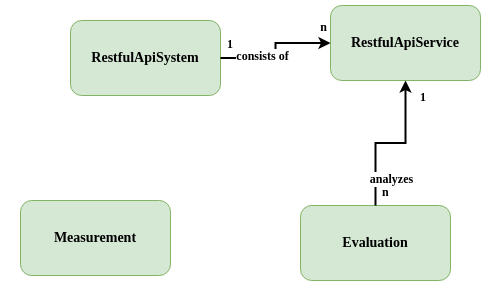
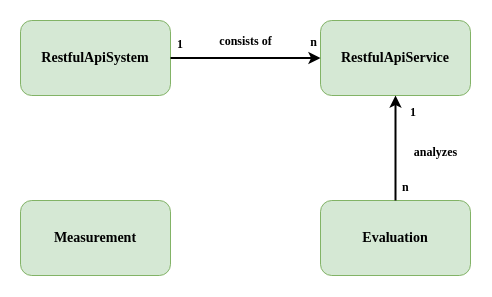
node "RestfulApiService": moved (406, 43) -> (396, 58)
node "RestfulApiSystem": moved (146, 58) -> (96, 58)
node "Evaluation": moved (376, 243) -> (396, 238)
